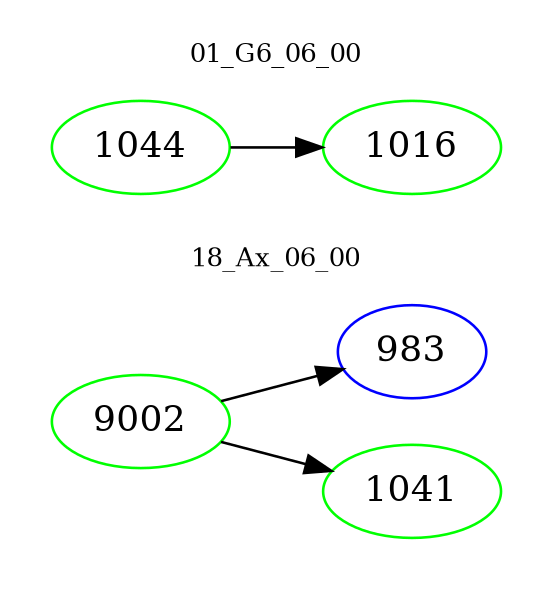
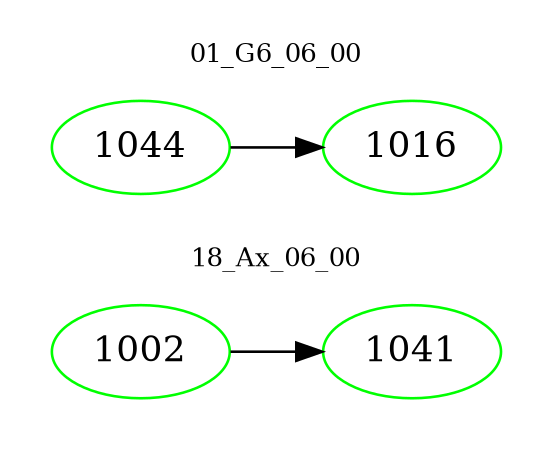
node "983": removed
node "9002": label "9002" -> "1002"
